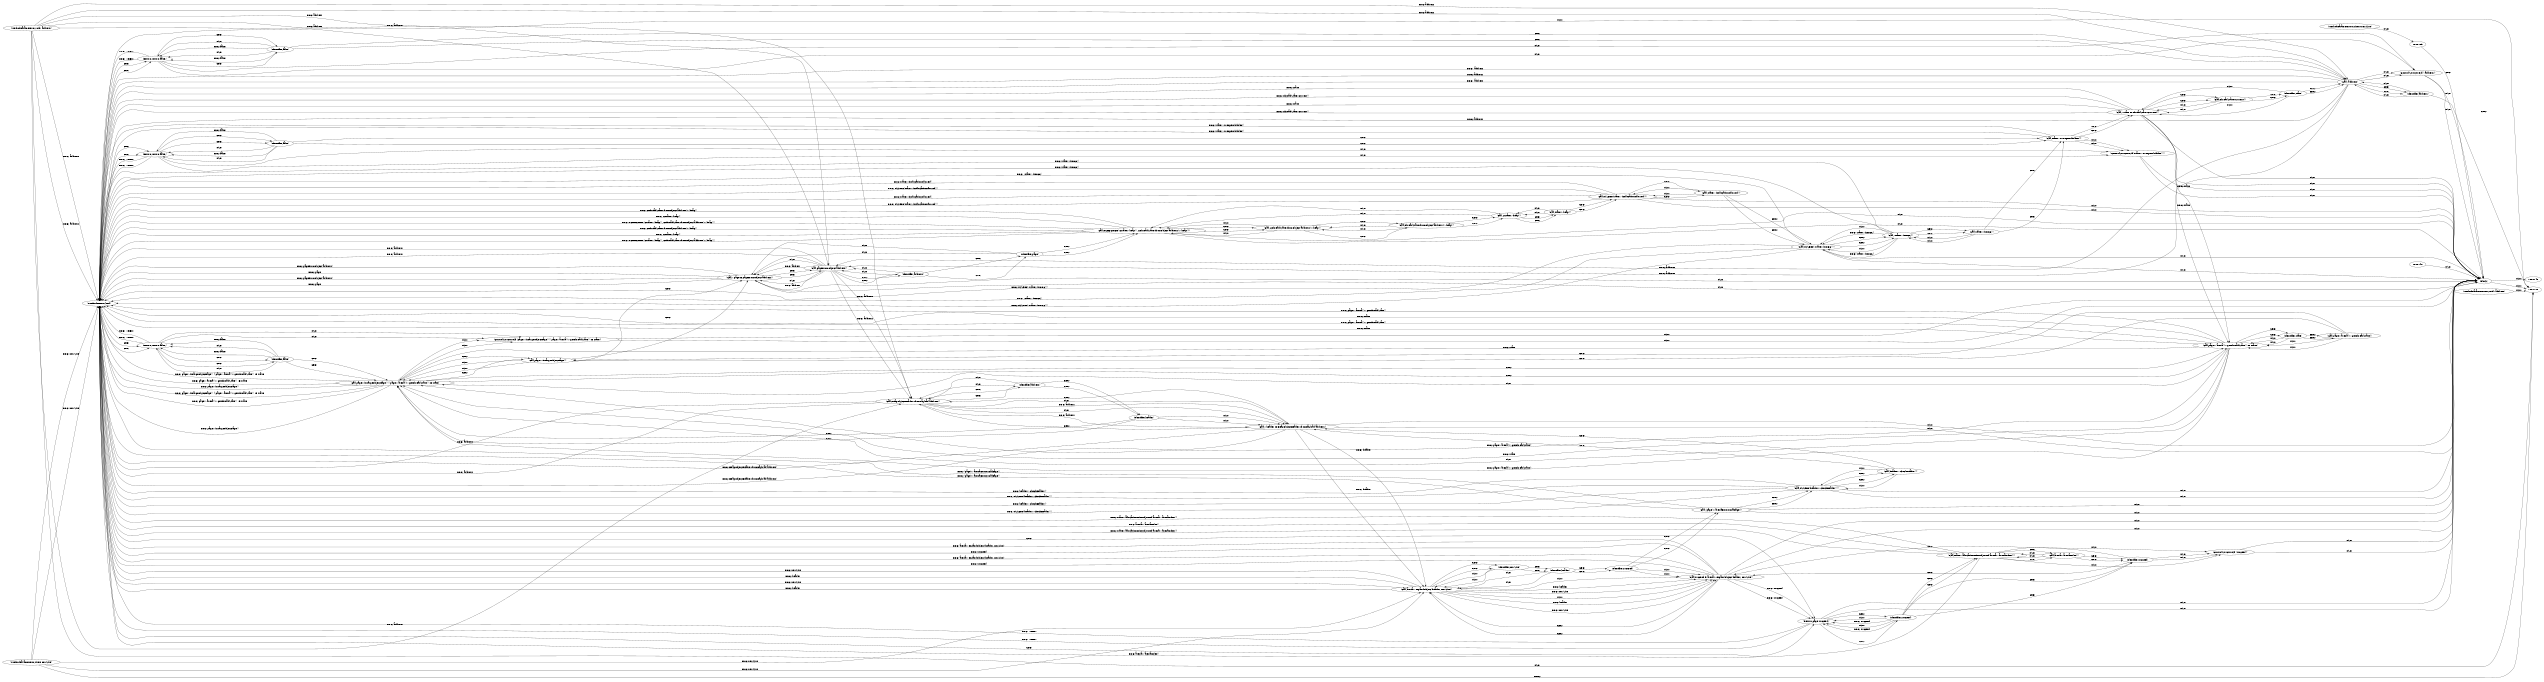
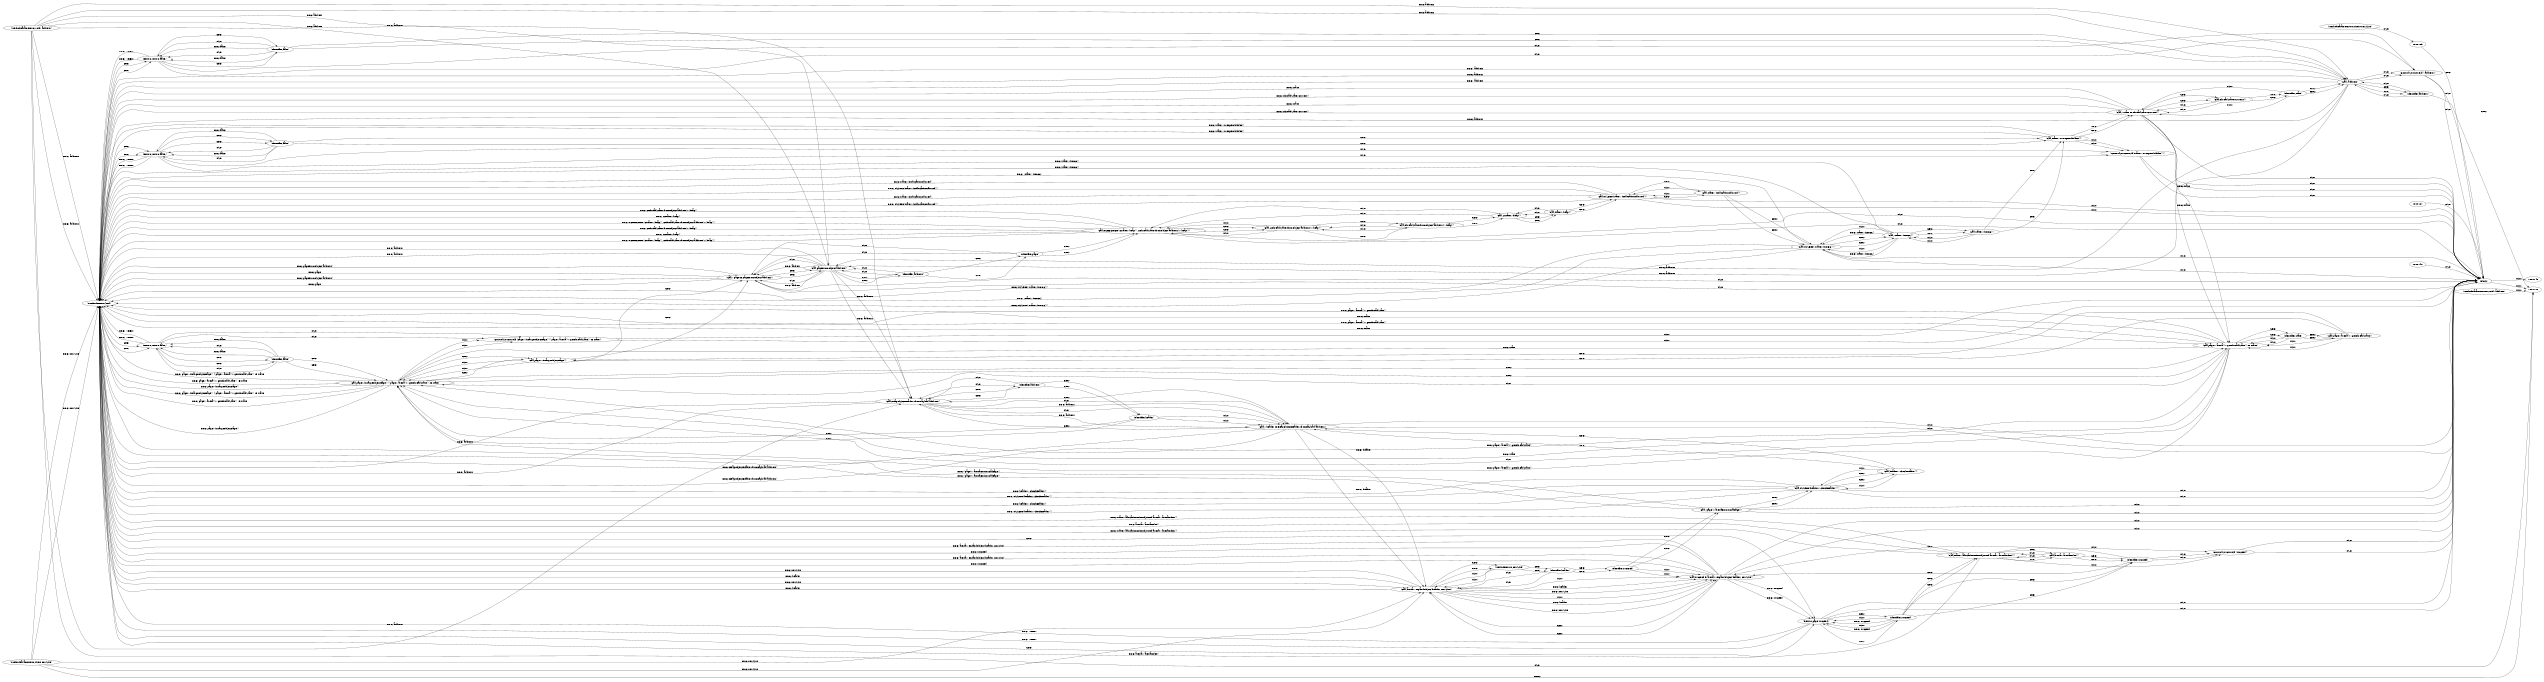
edge "(MethodReturn,bool)" -> "1000100": removed, label "AST:"
node "1000127": added
node "(Identifier,newSize)": label "(Identifier,newSize)" -> "(MethodReturn,newSize)"
